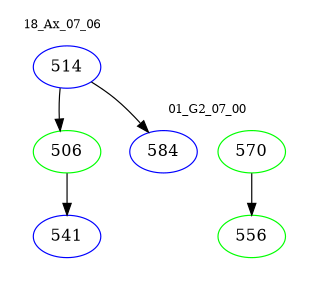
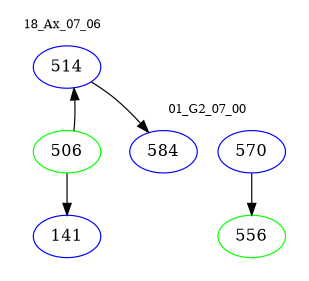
edge "514" -> "506": reversed
node "570": color green -> blue
node "541": label "541" -> "141"
